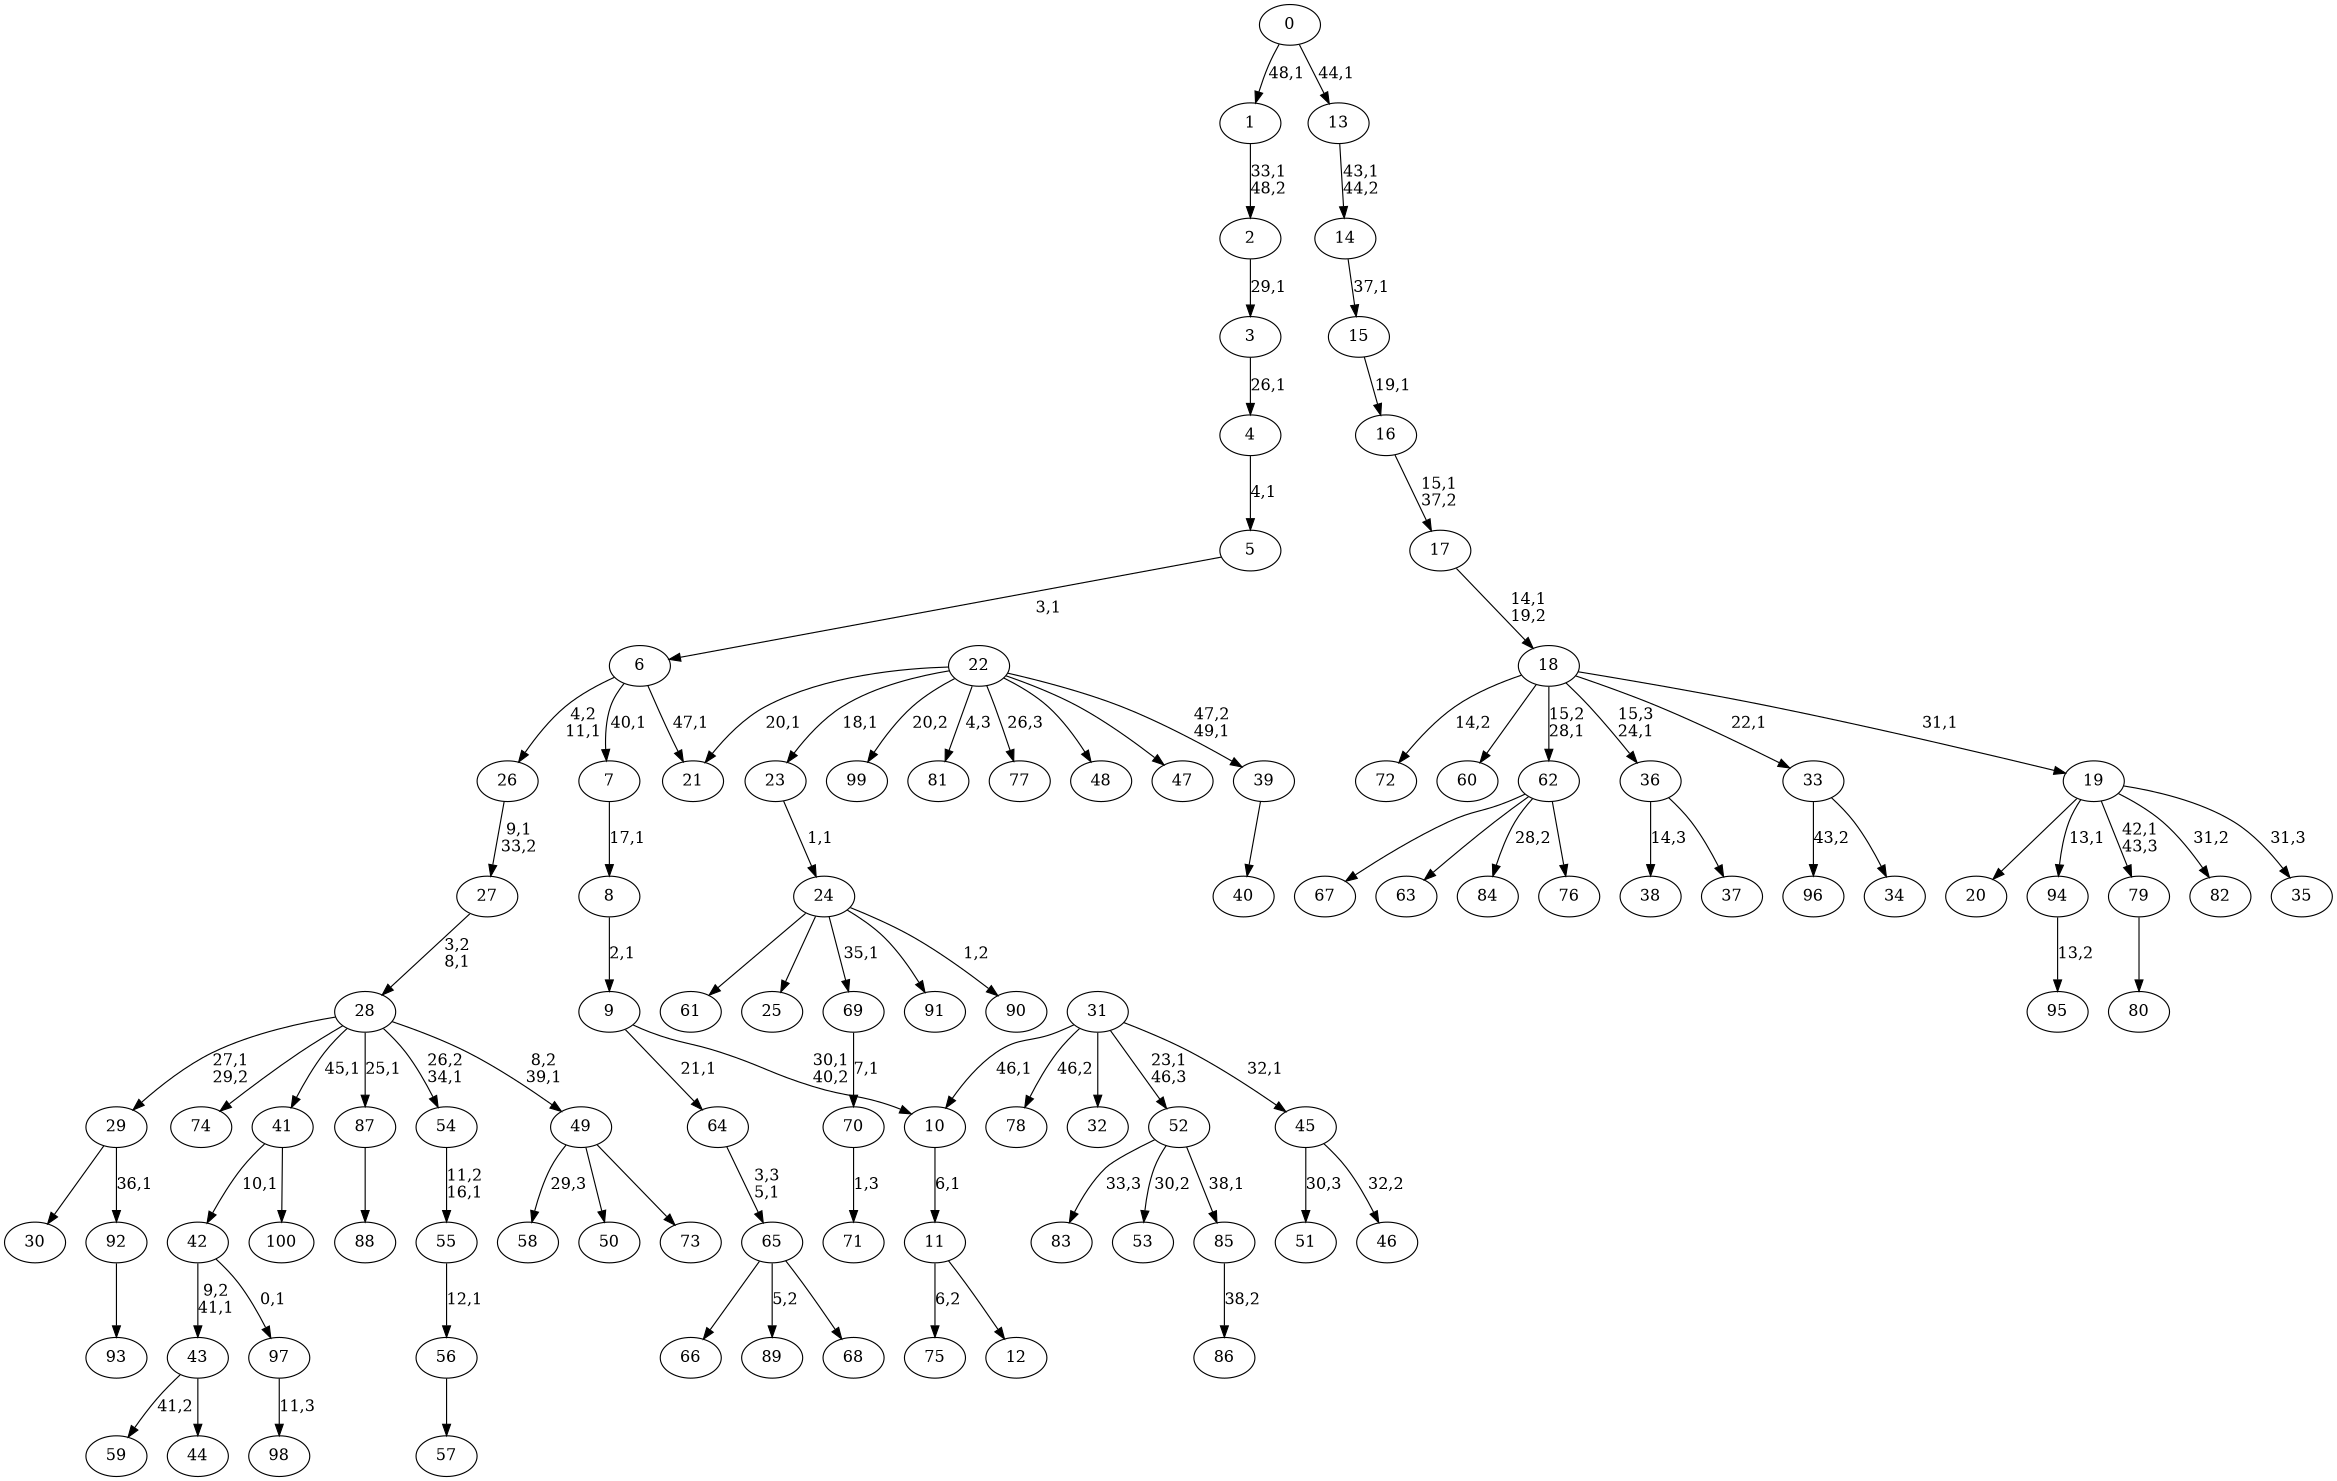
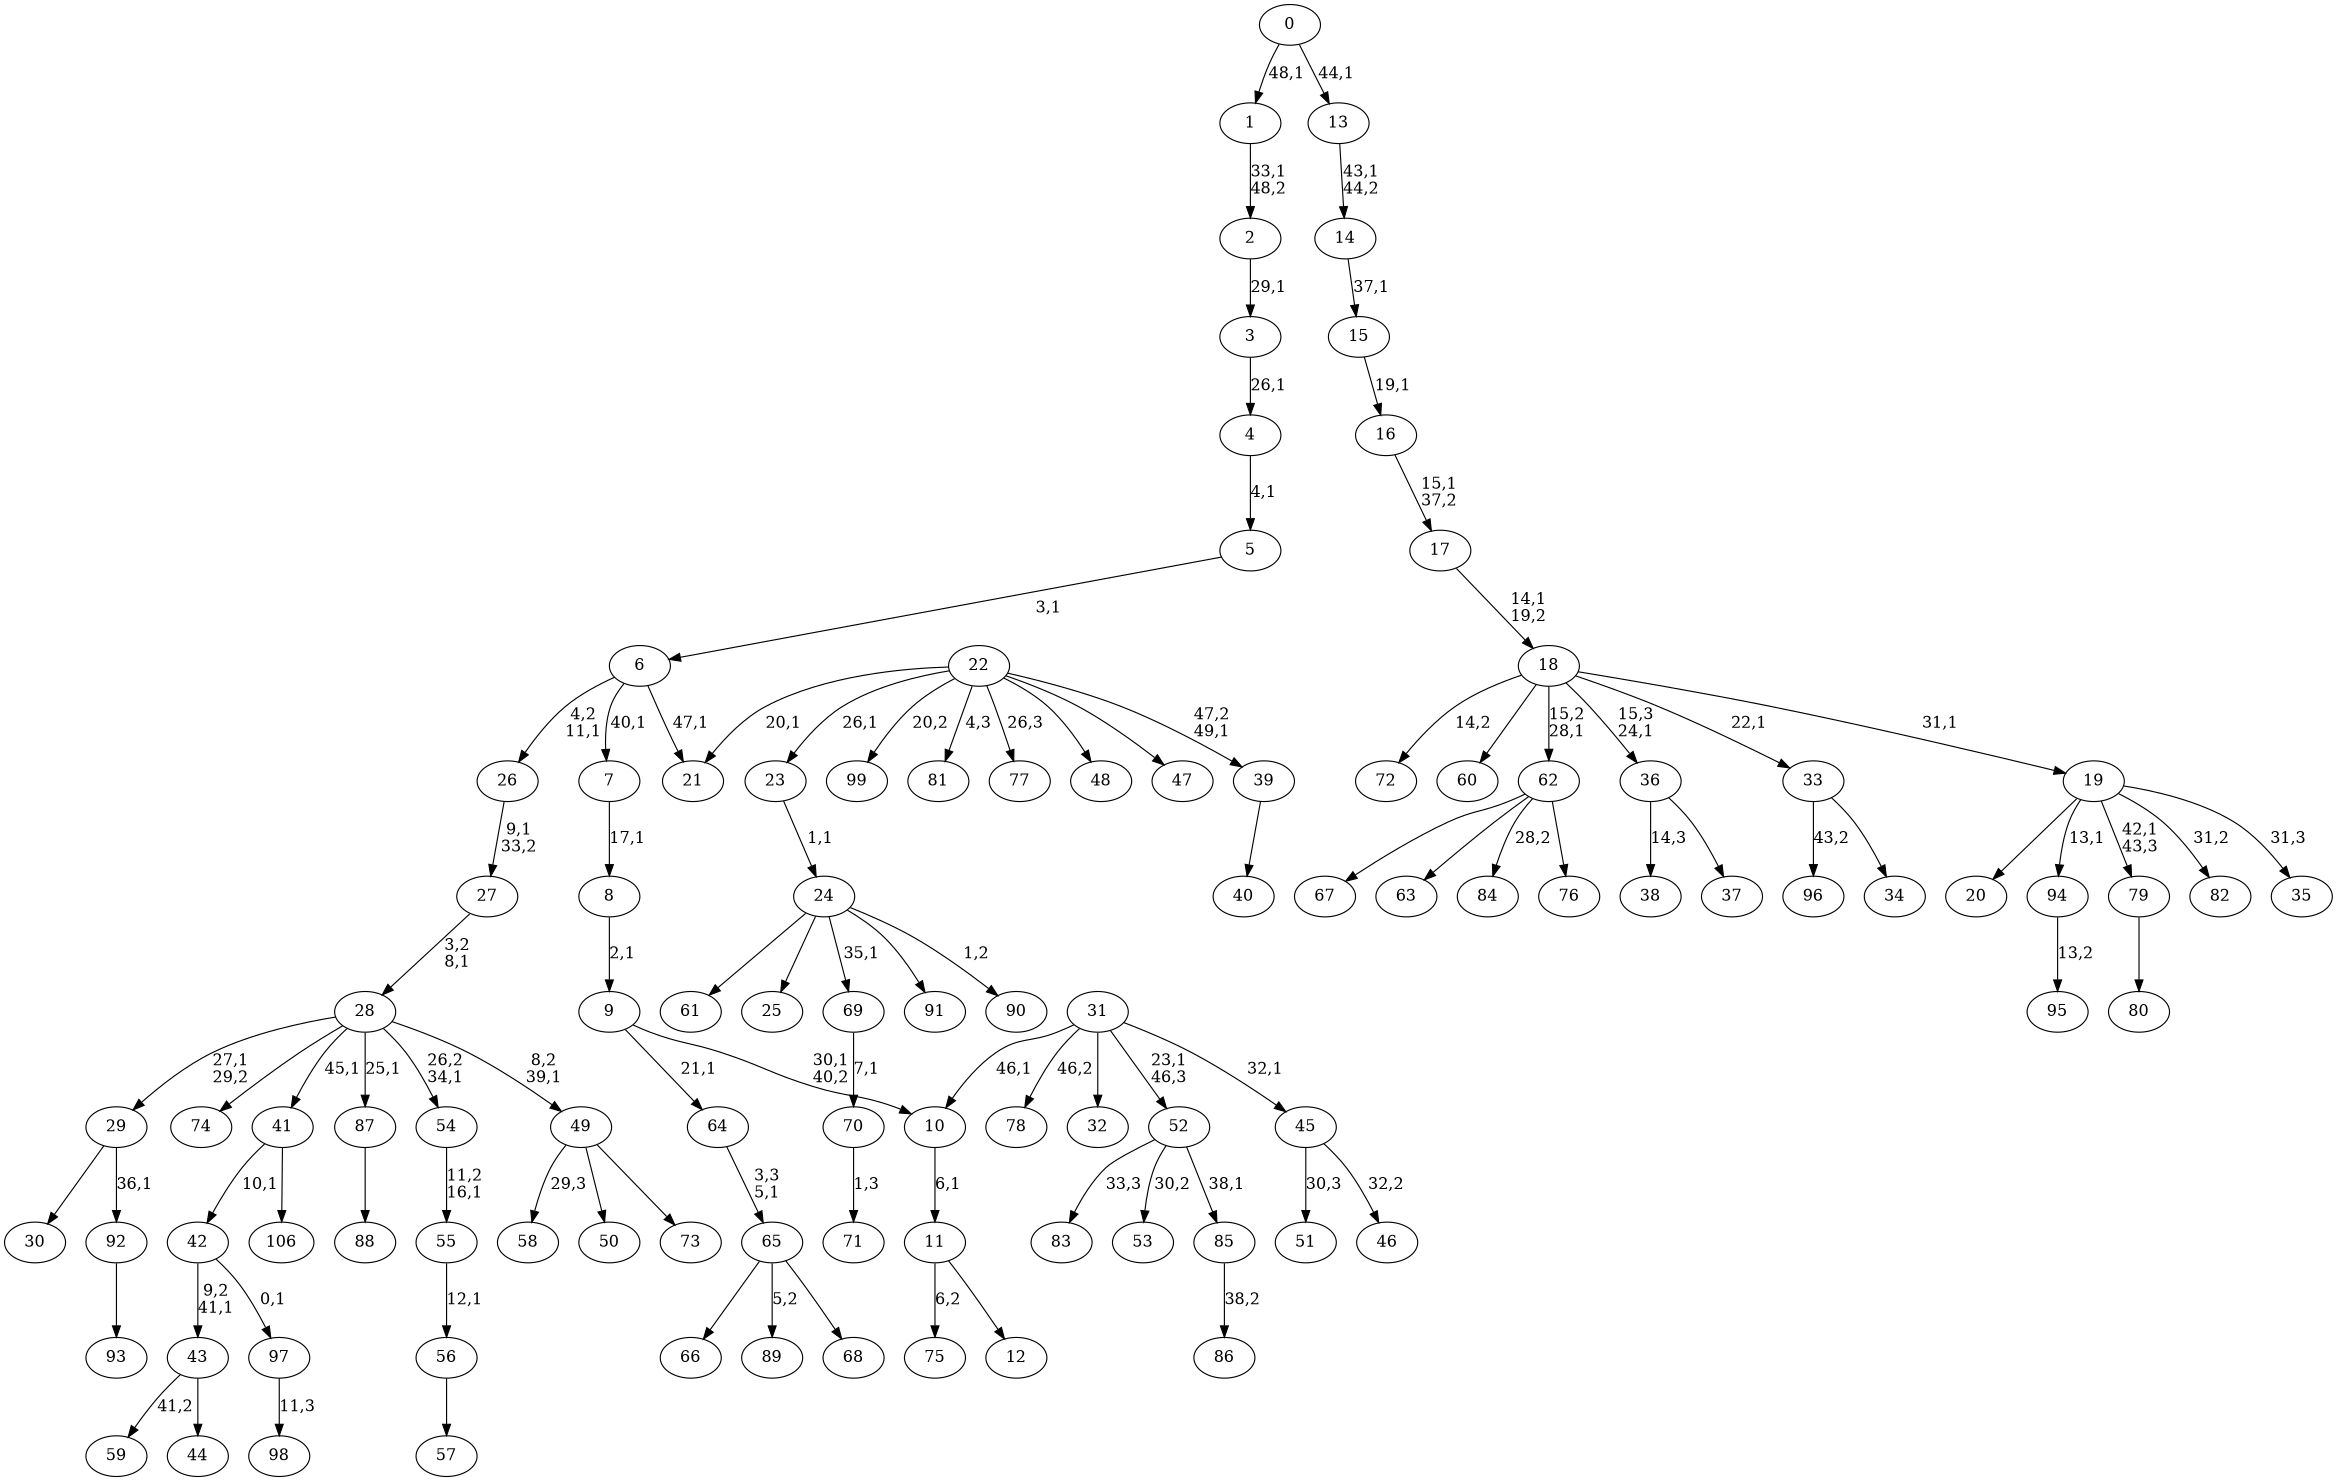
edge "22" -> "23": label "18,1" -> "26,1"
node "100": label "100" -> "106"
